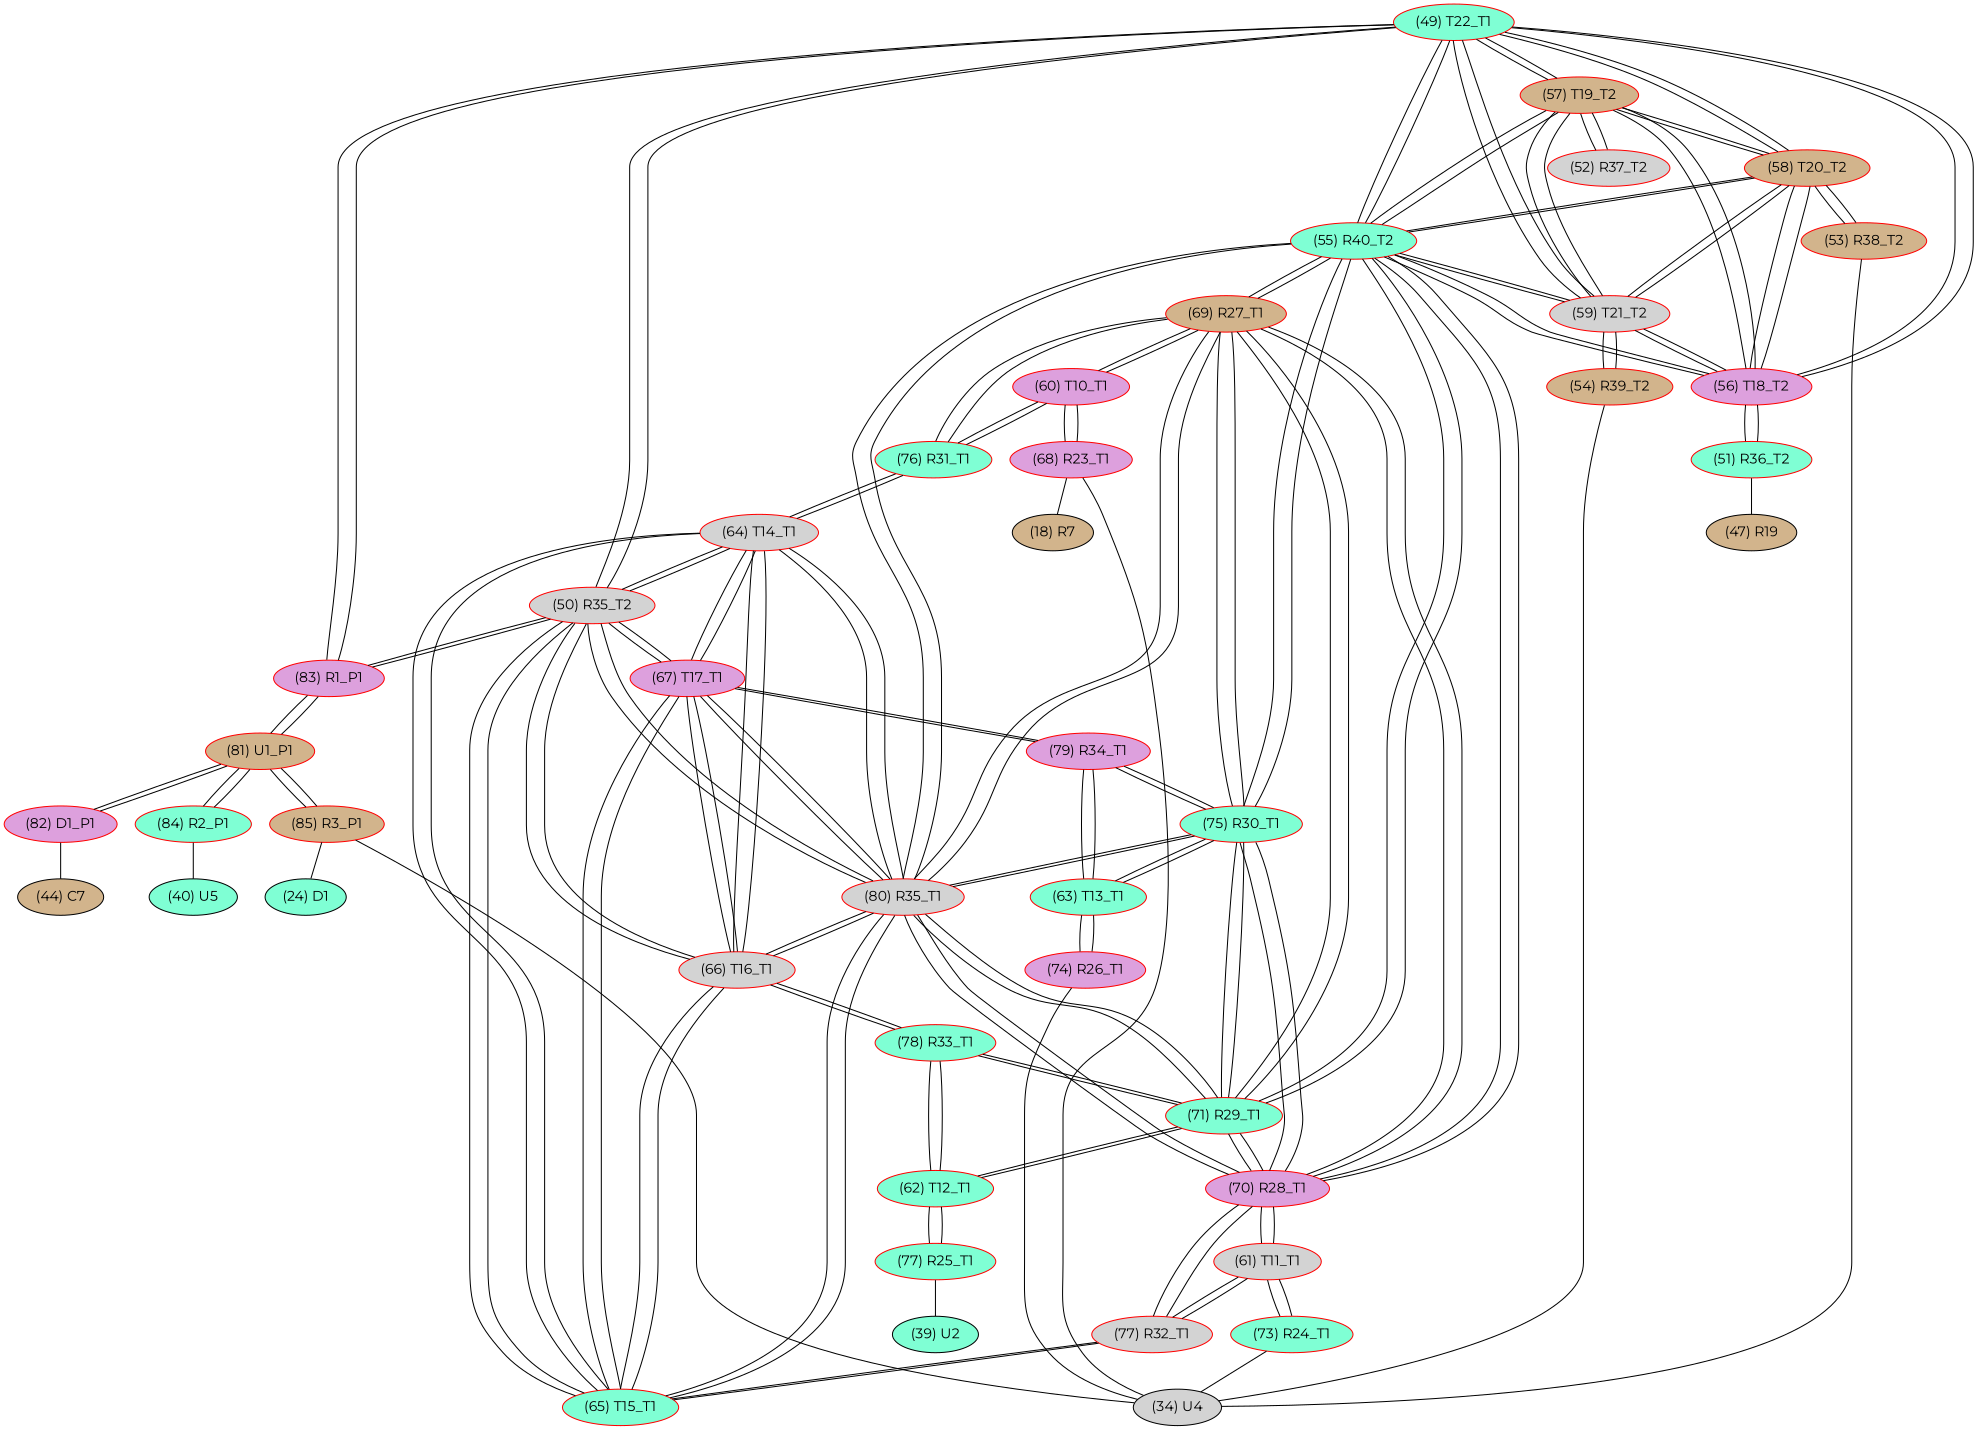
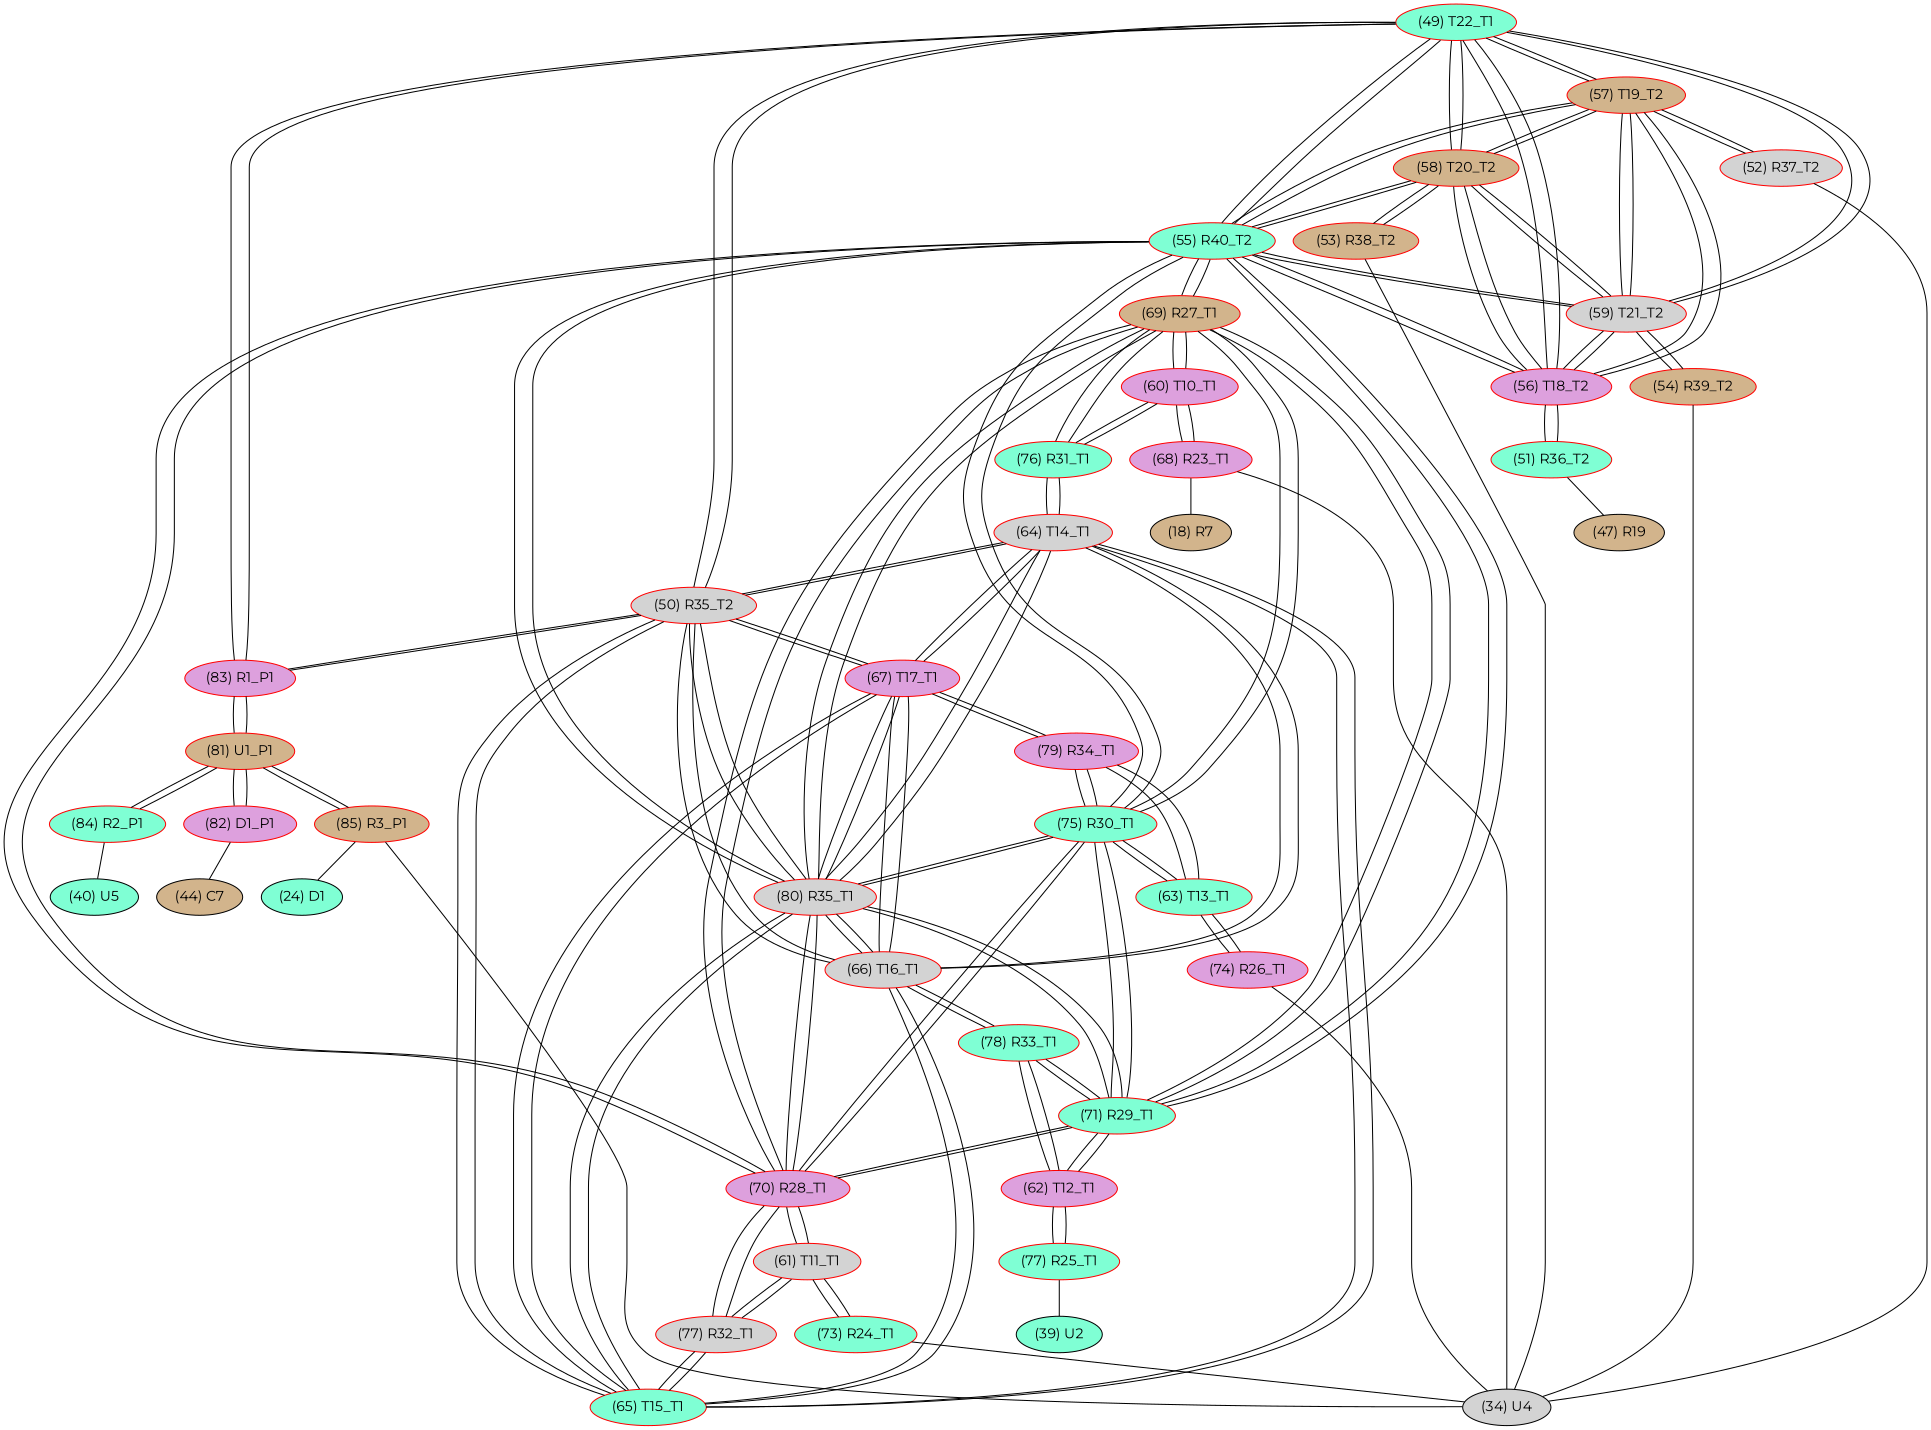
edge "(52) R37_T2" -- "(34) U4": added
node "(62) T12_T1": fillcolor aquamarine -> plum
